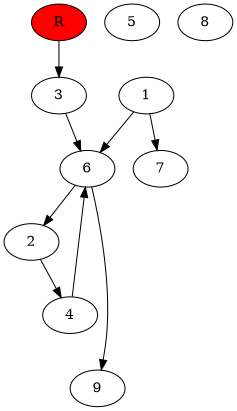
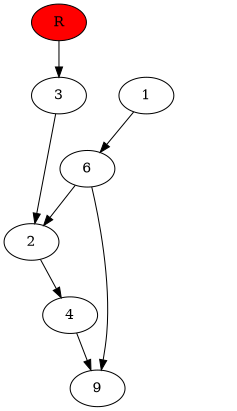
node "5": removed
node "8": removed
edge "3" -> "6": now "3" -> "2"
node "7": removed
edge "4" -> "6": now "4" -> "9"
